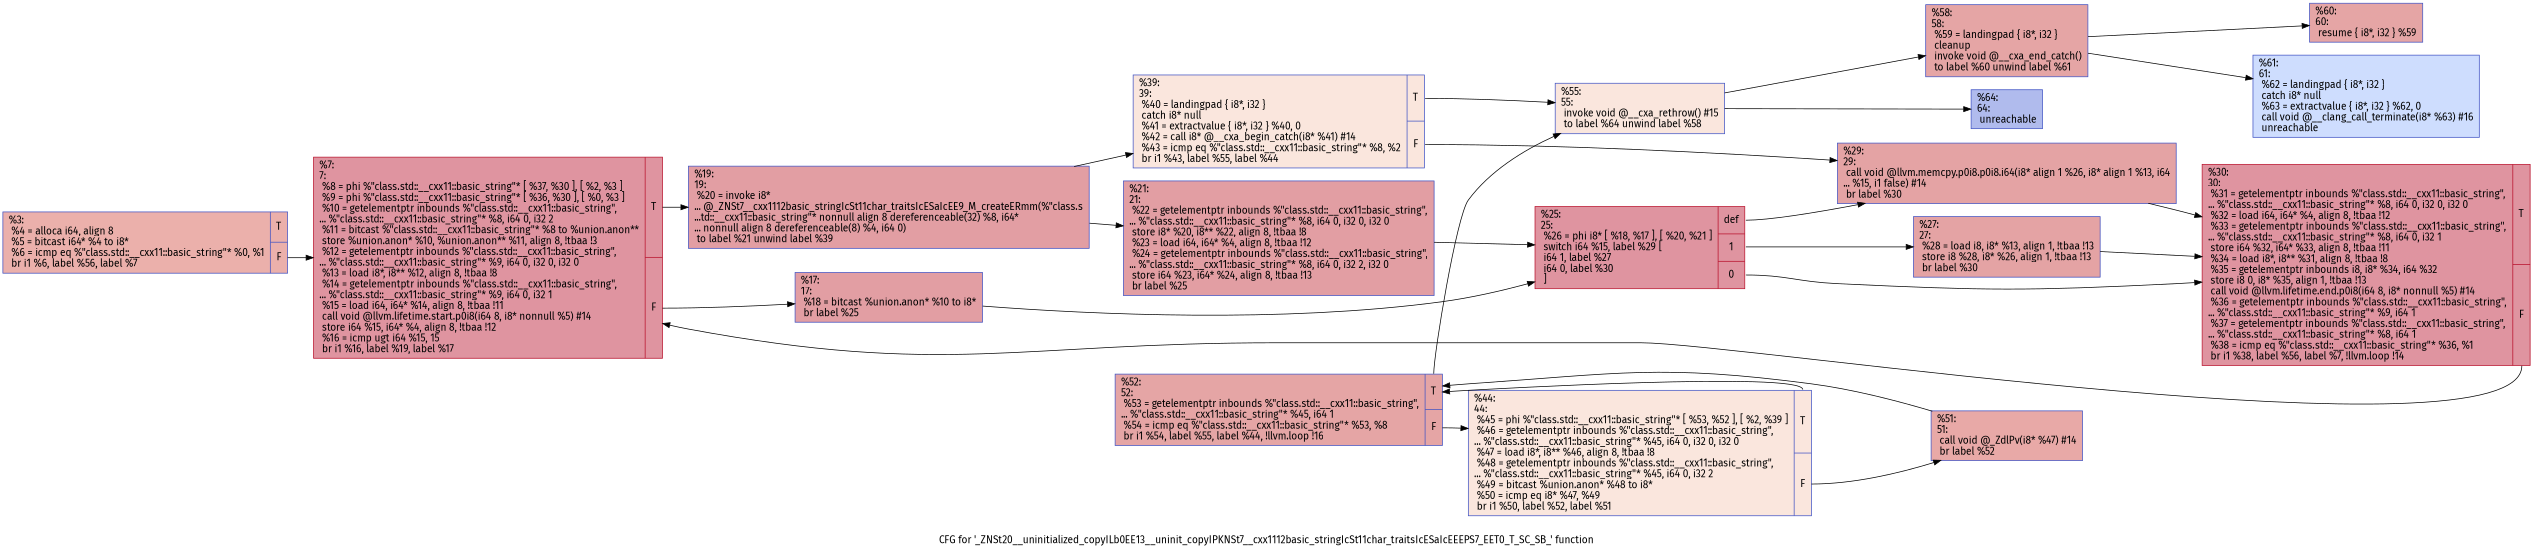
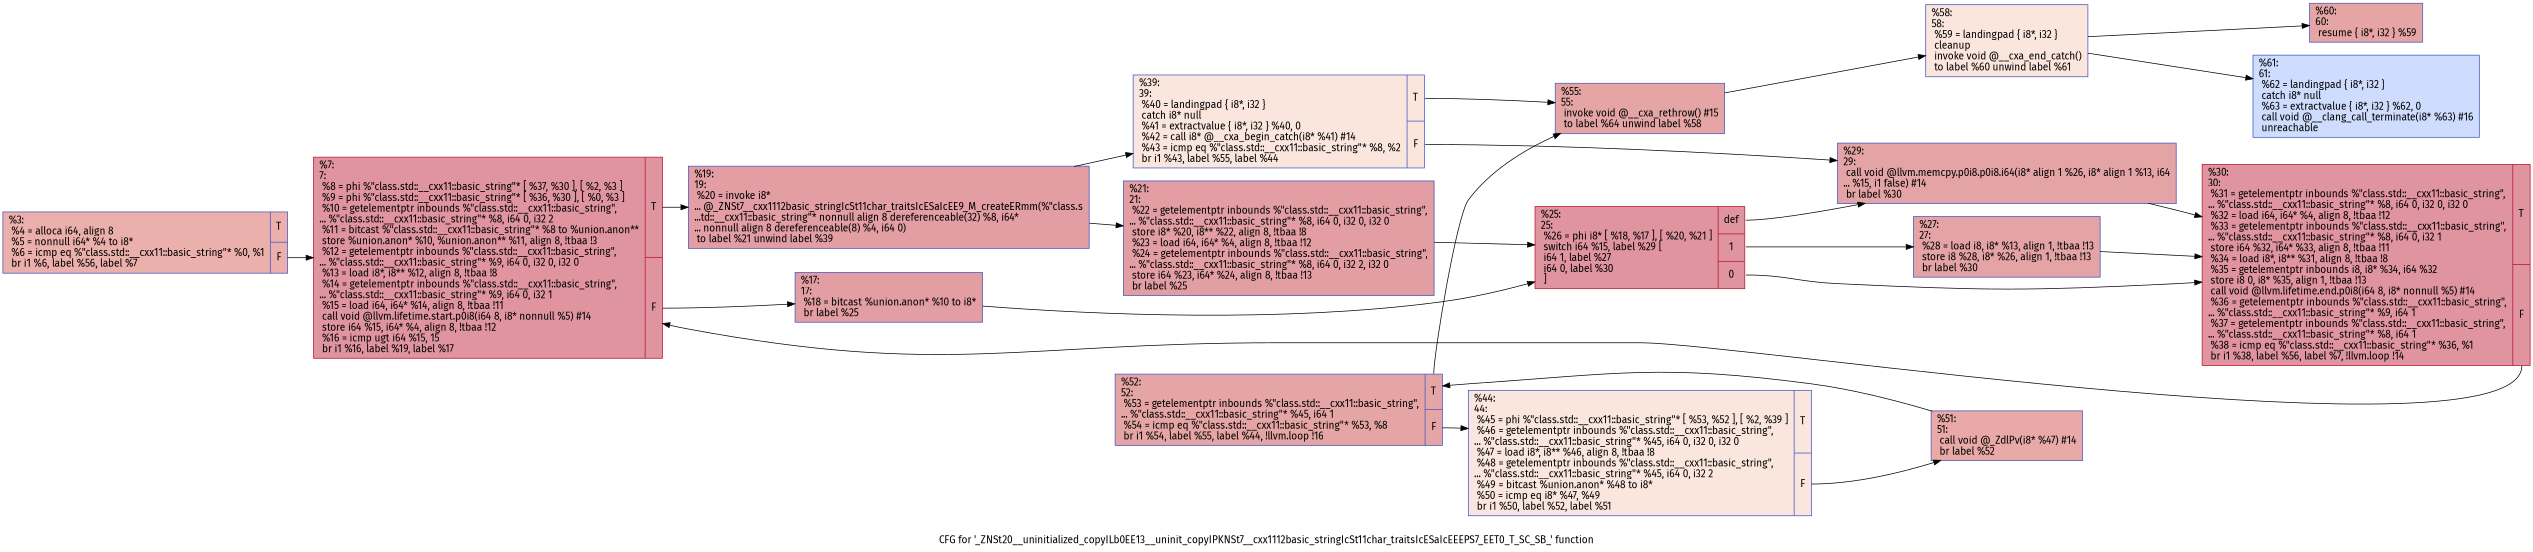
node "%58:": fillcolor #c5333470 -> #f3c7b170
node "%55:": fillcolor #f3c7b170 -> #c5333470
node "%64:": removed
node "%3:": text "%5 = bitcast i64* %4 to i8*" -> "%5 = nonnull i64* %4 to i8*"
edge "%44:" -> "%52:": removed
